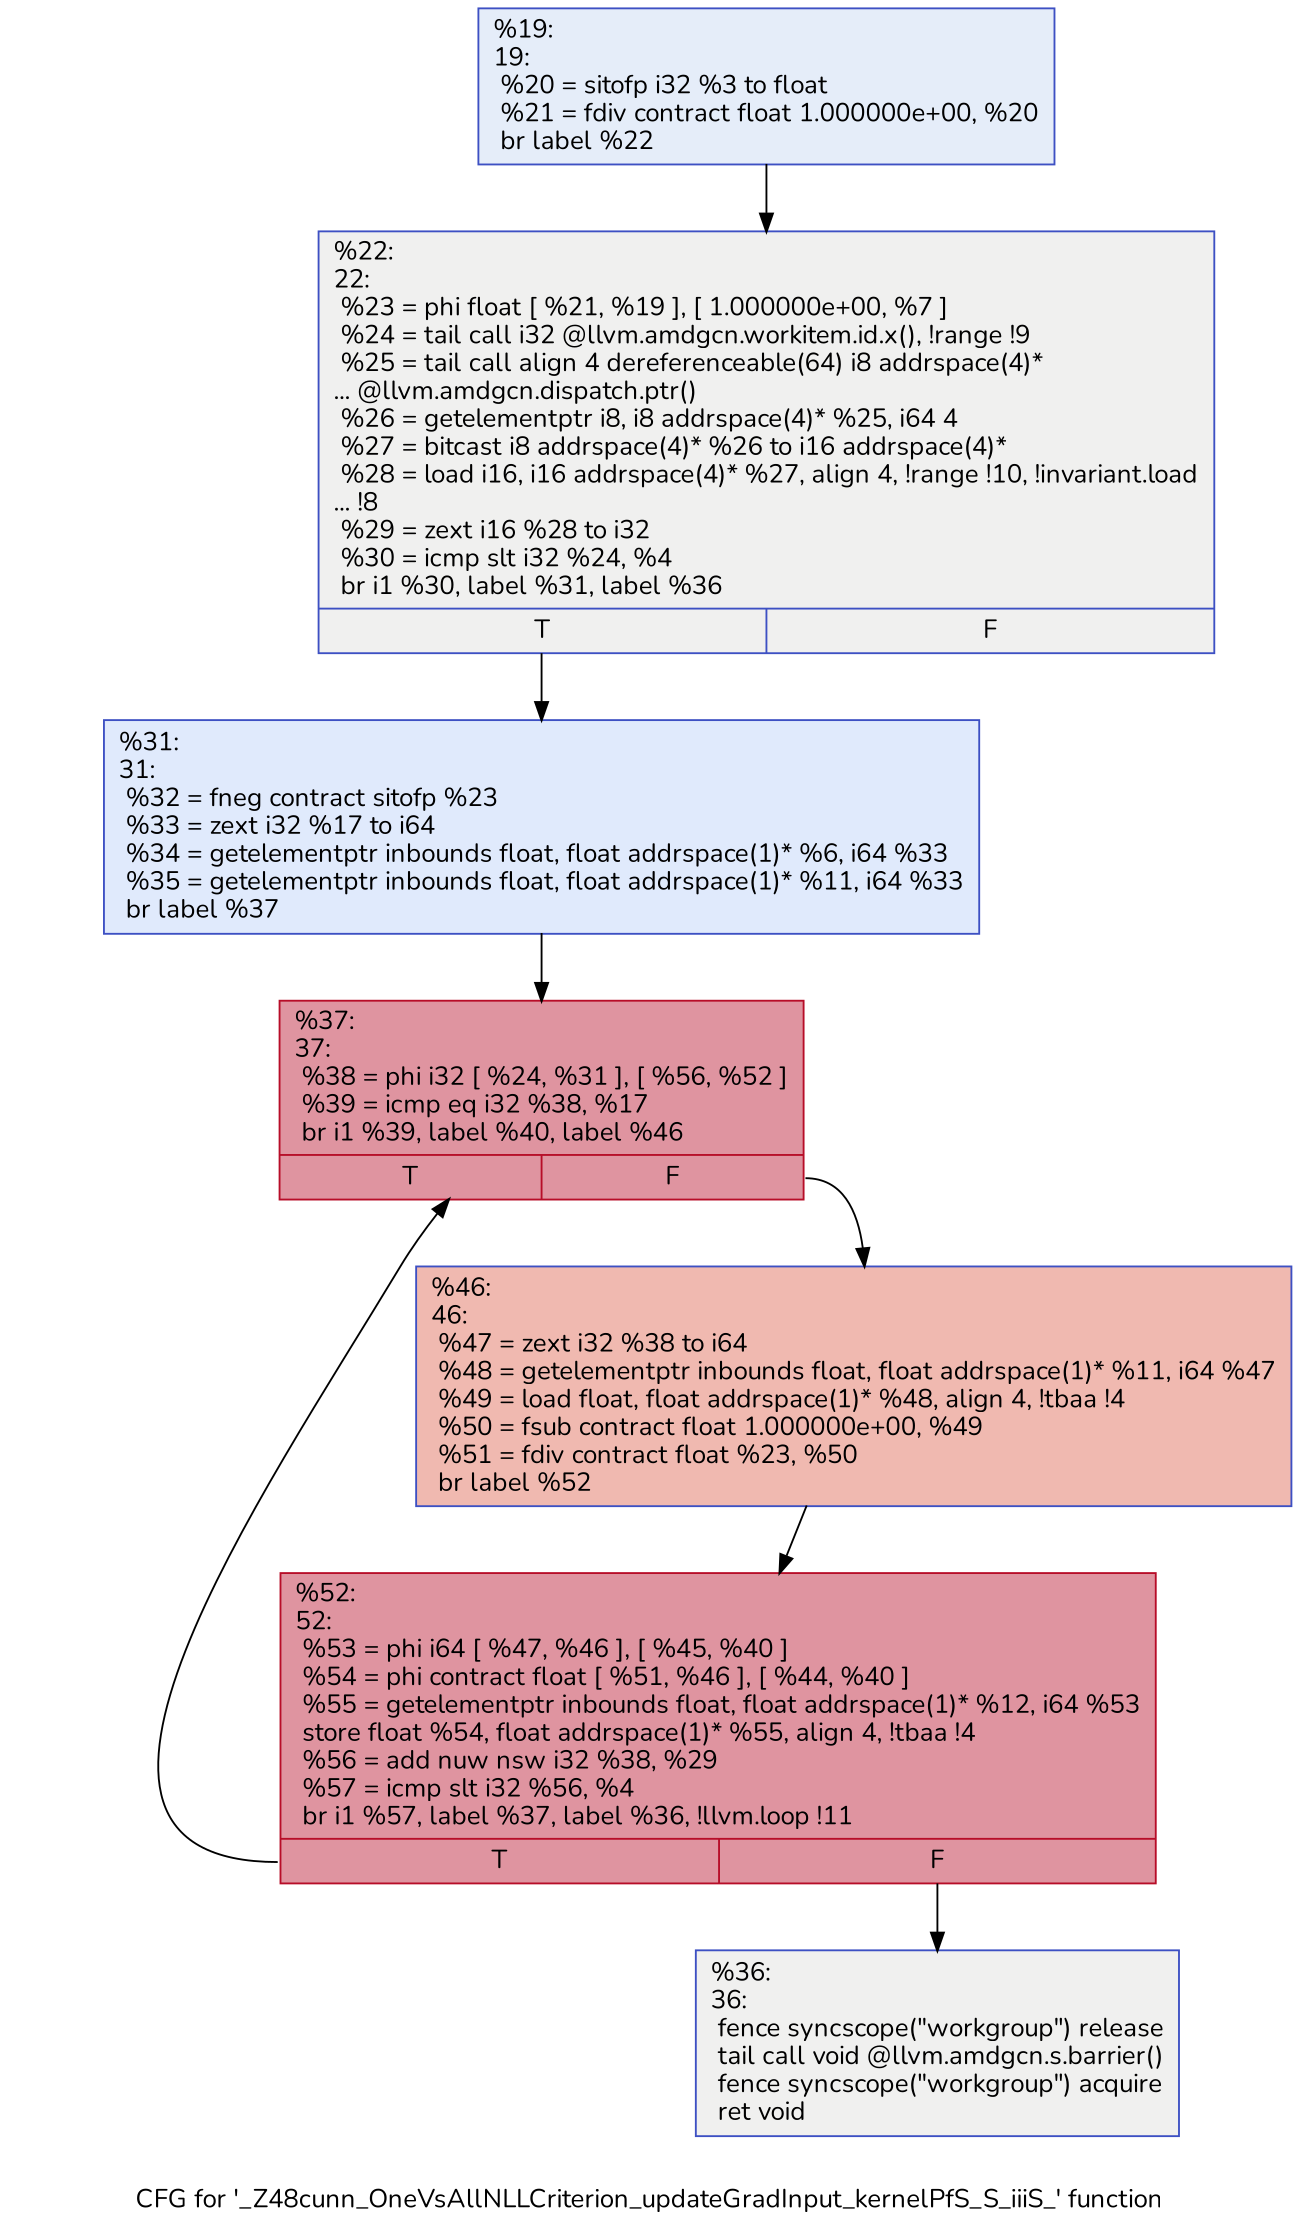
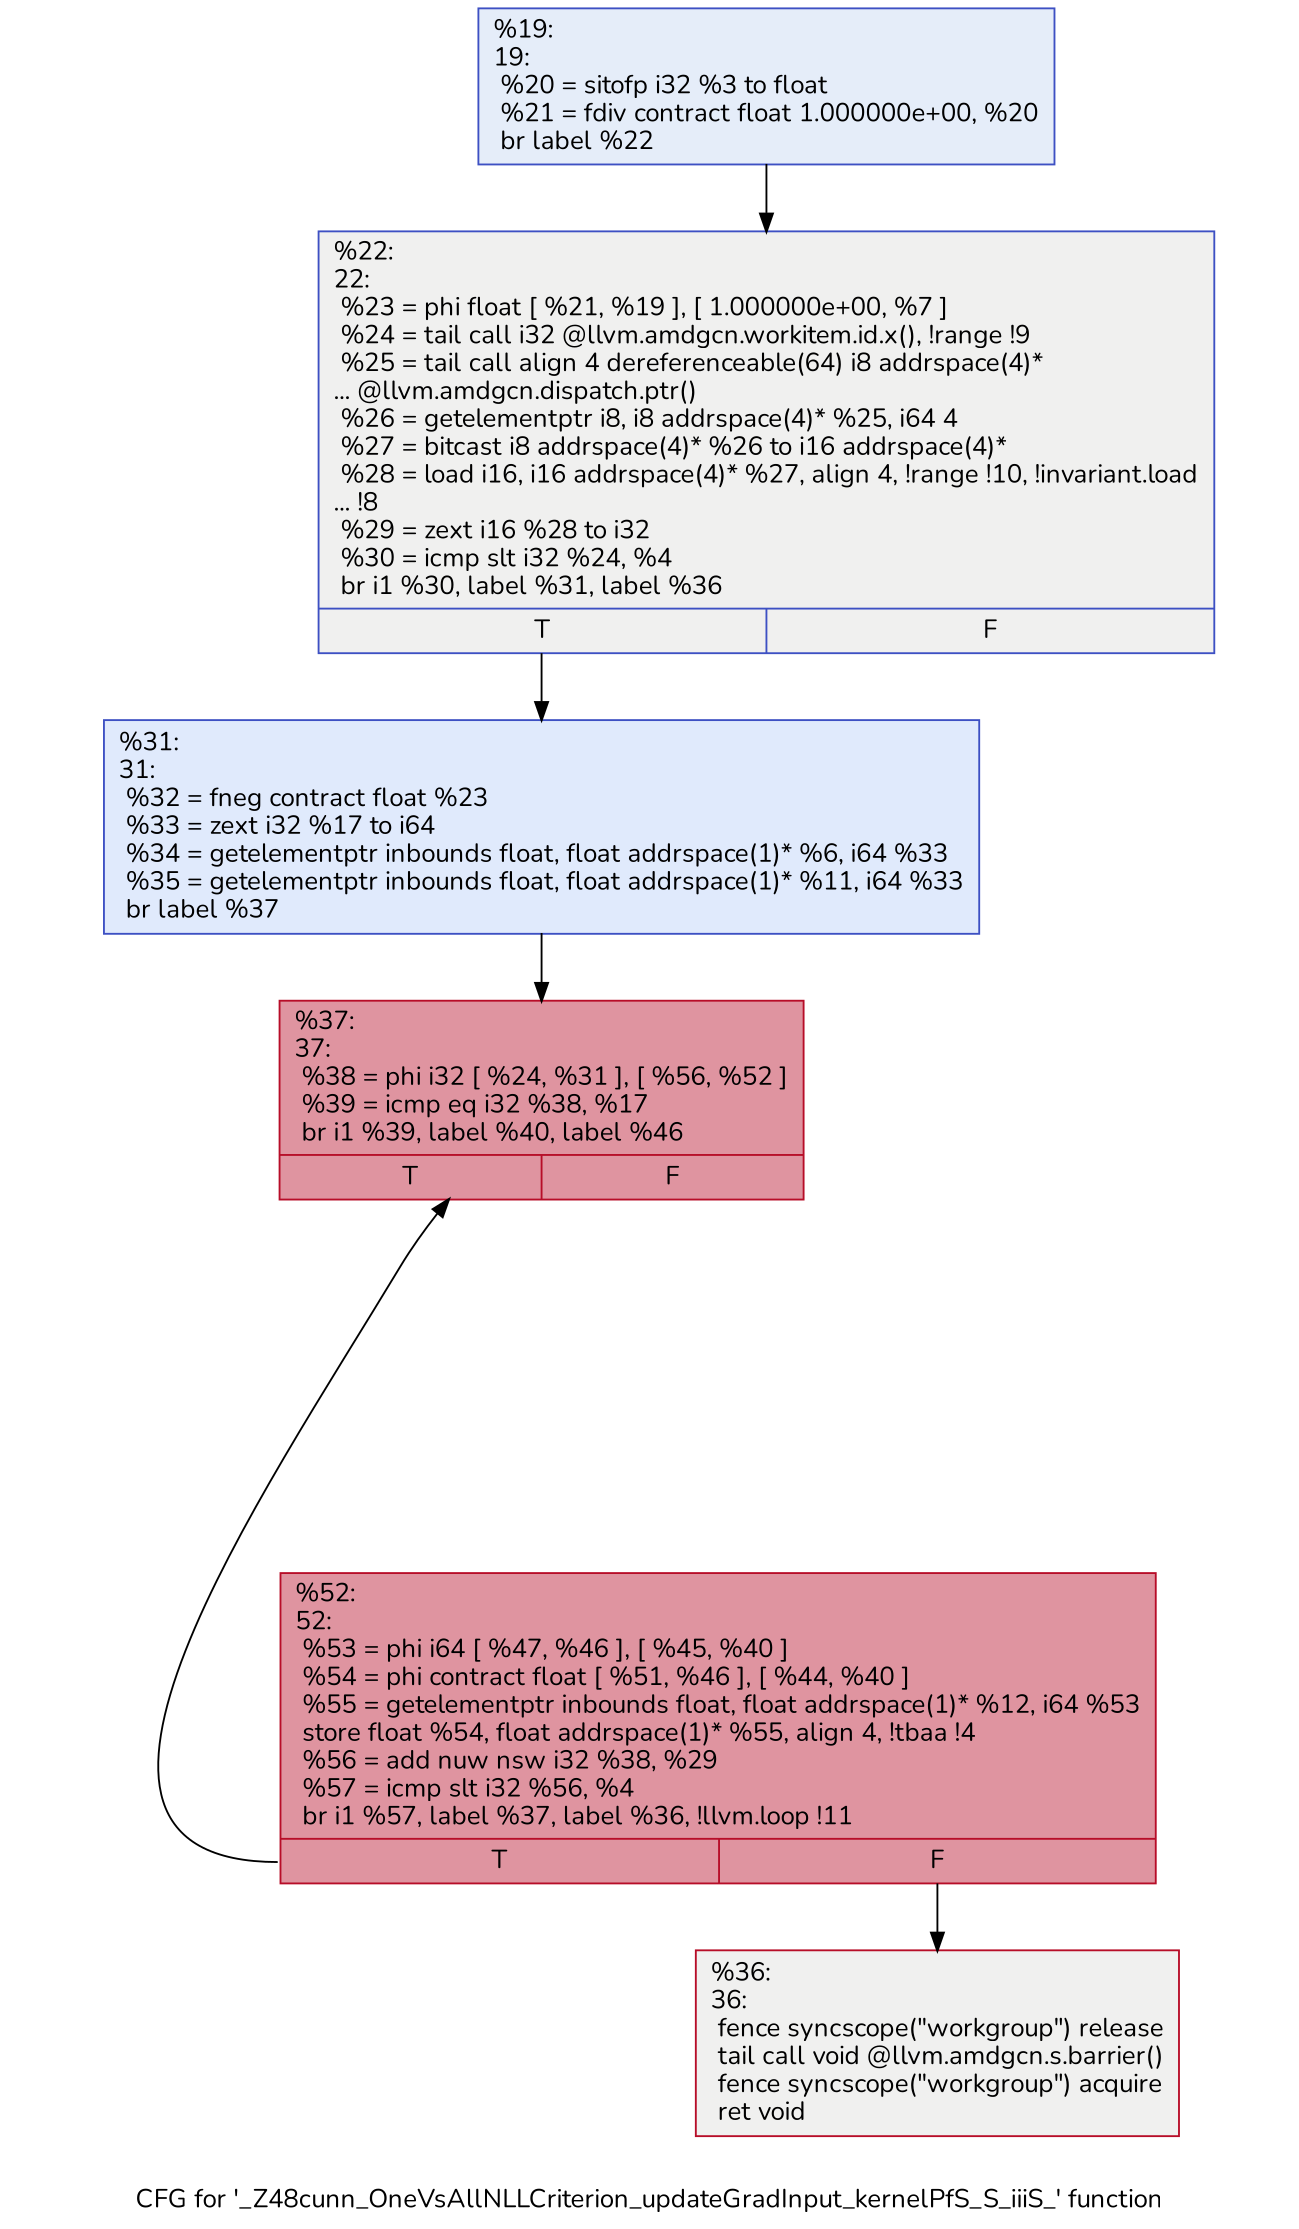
node "%31:": text "%32 = fneg contract sitofp %23" -> "%32 = fneg contract float %23"
node "%46:": removed
node "%36:": color #3d50c3ff -> #b70d28ff
